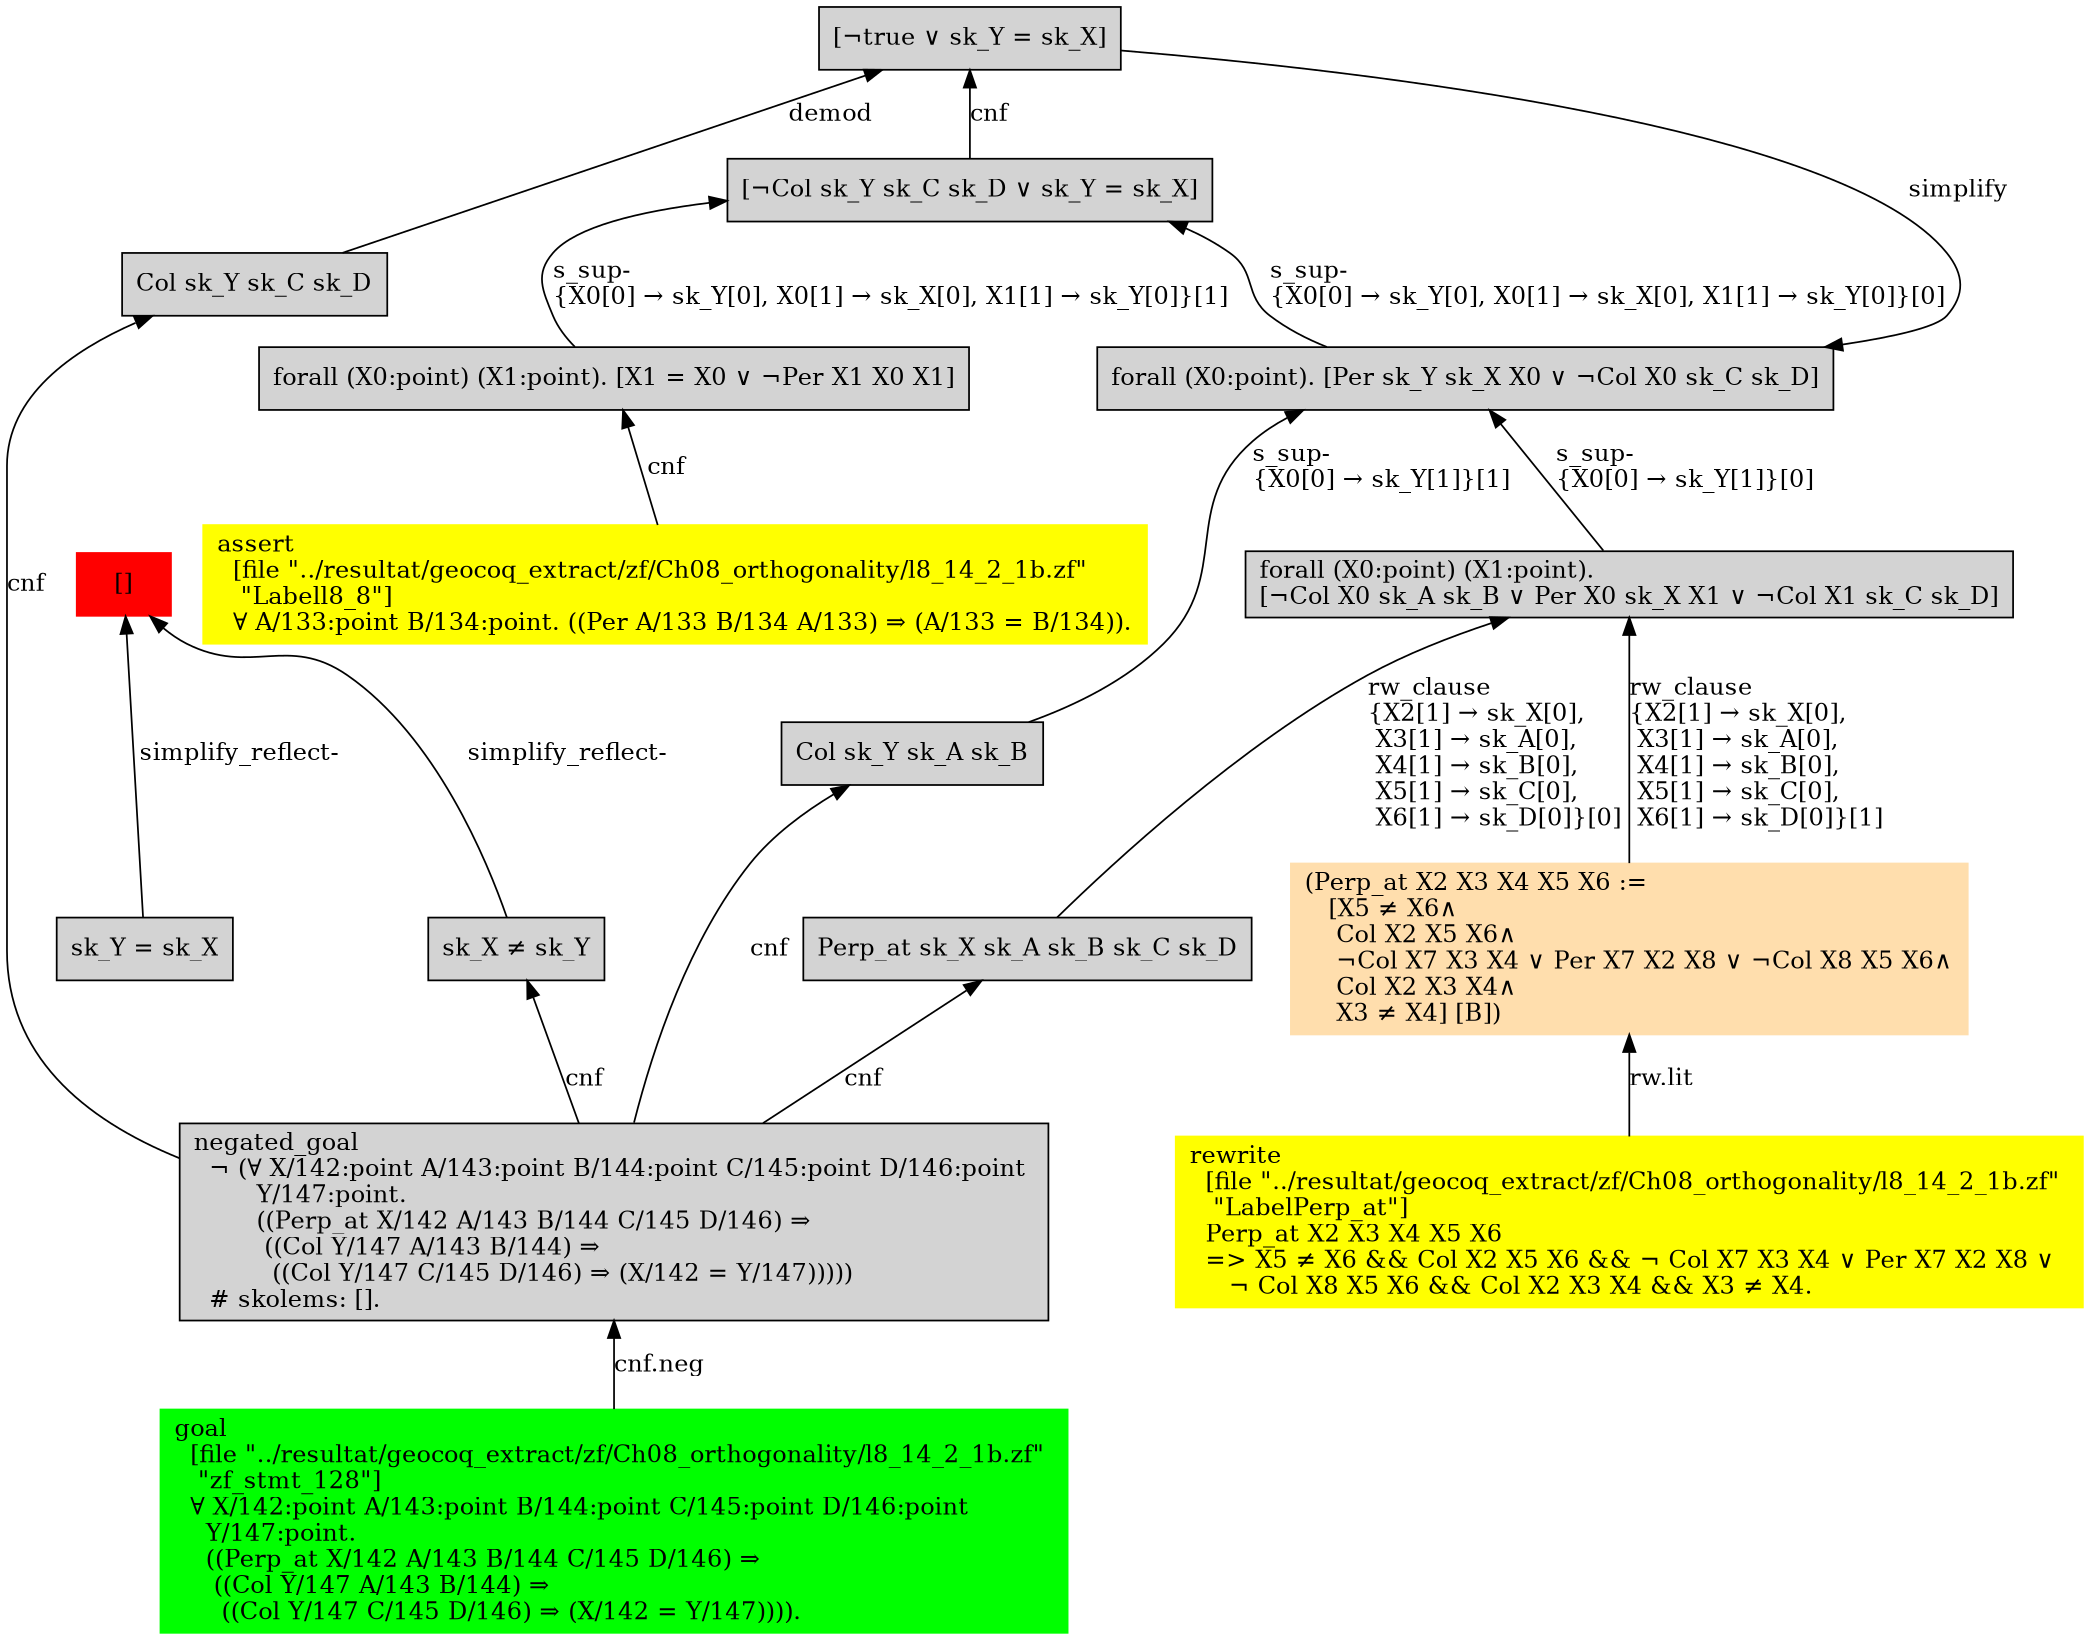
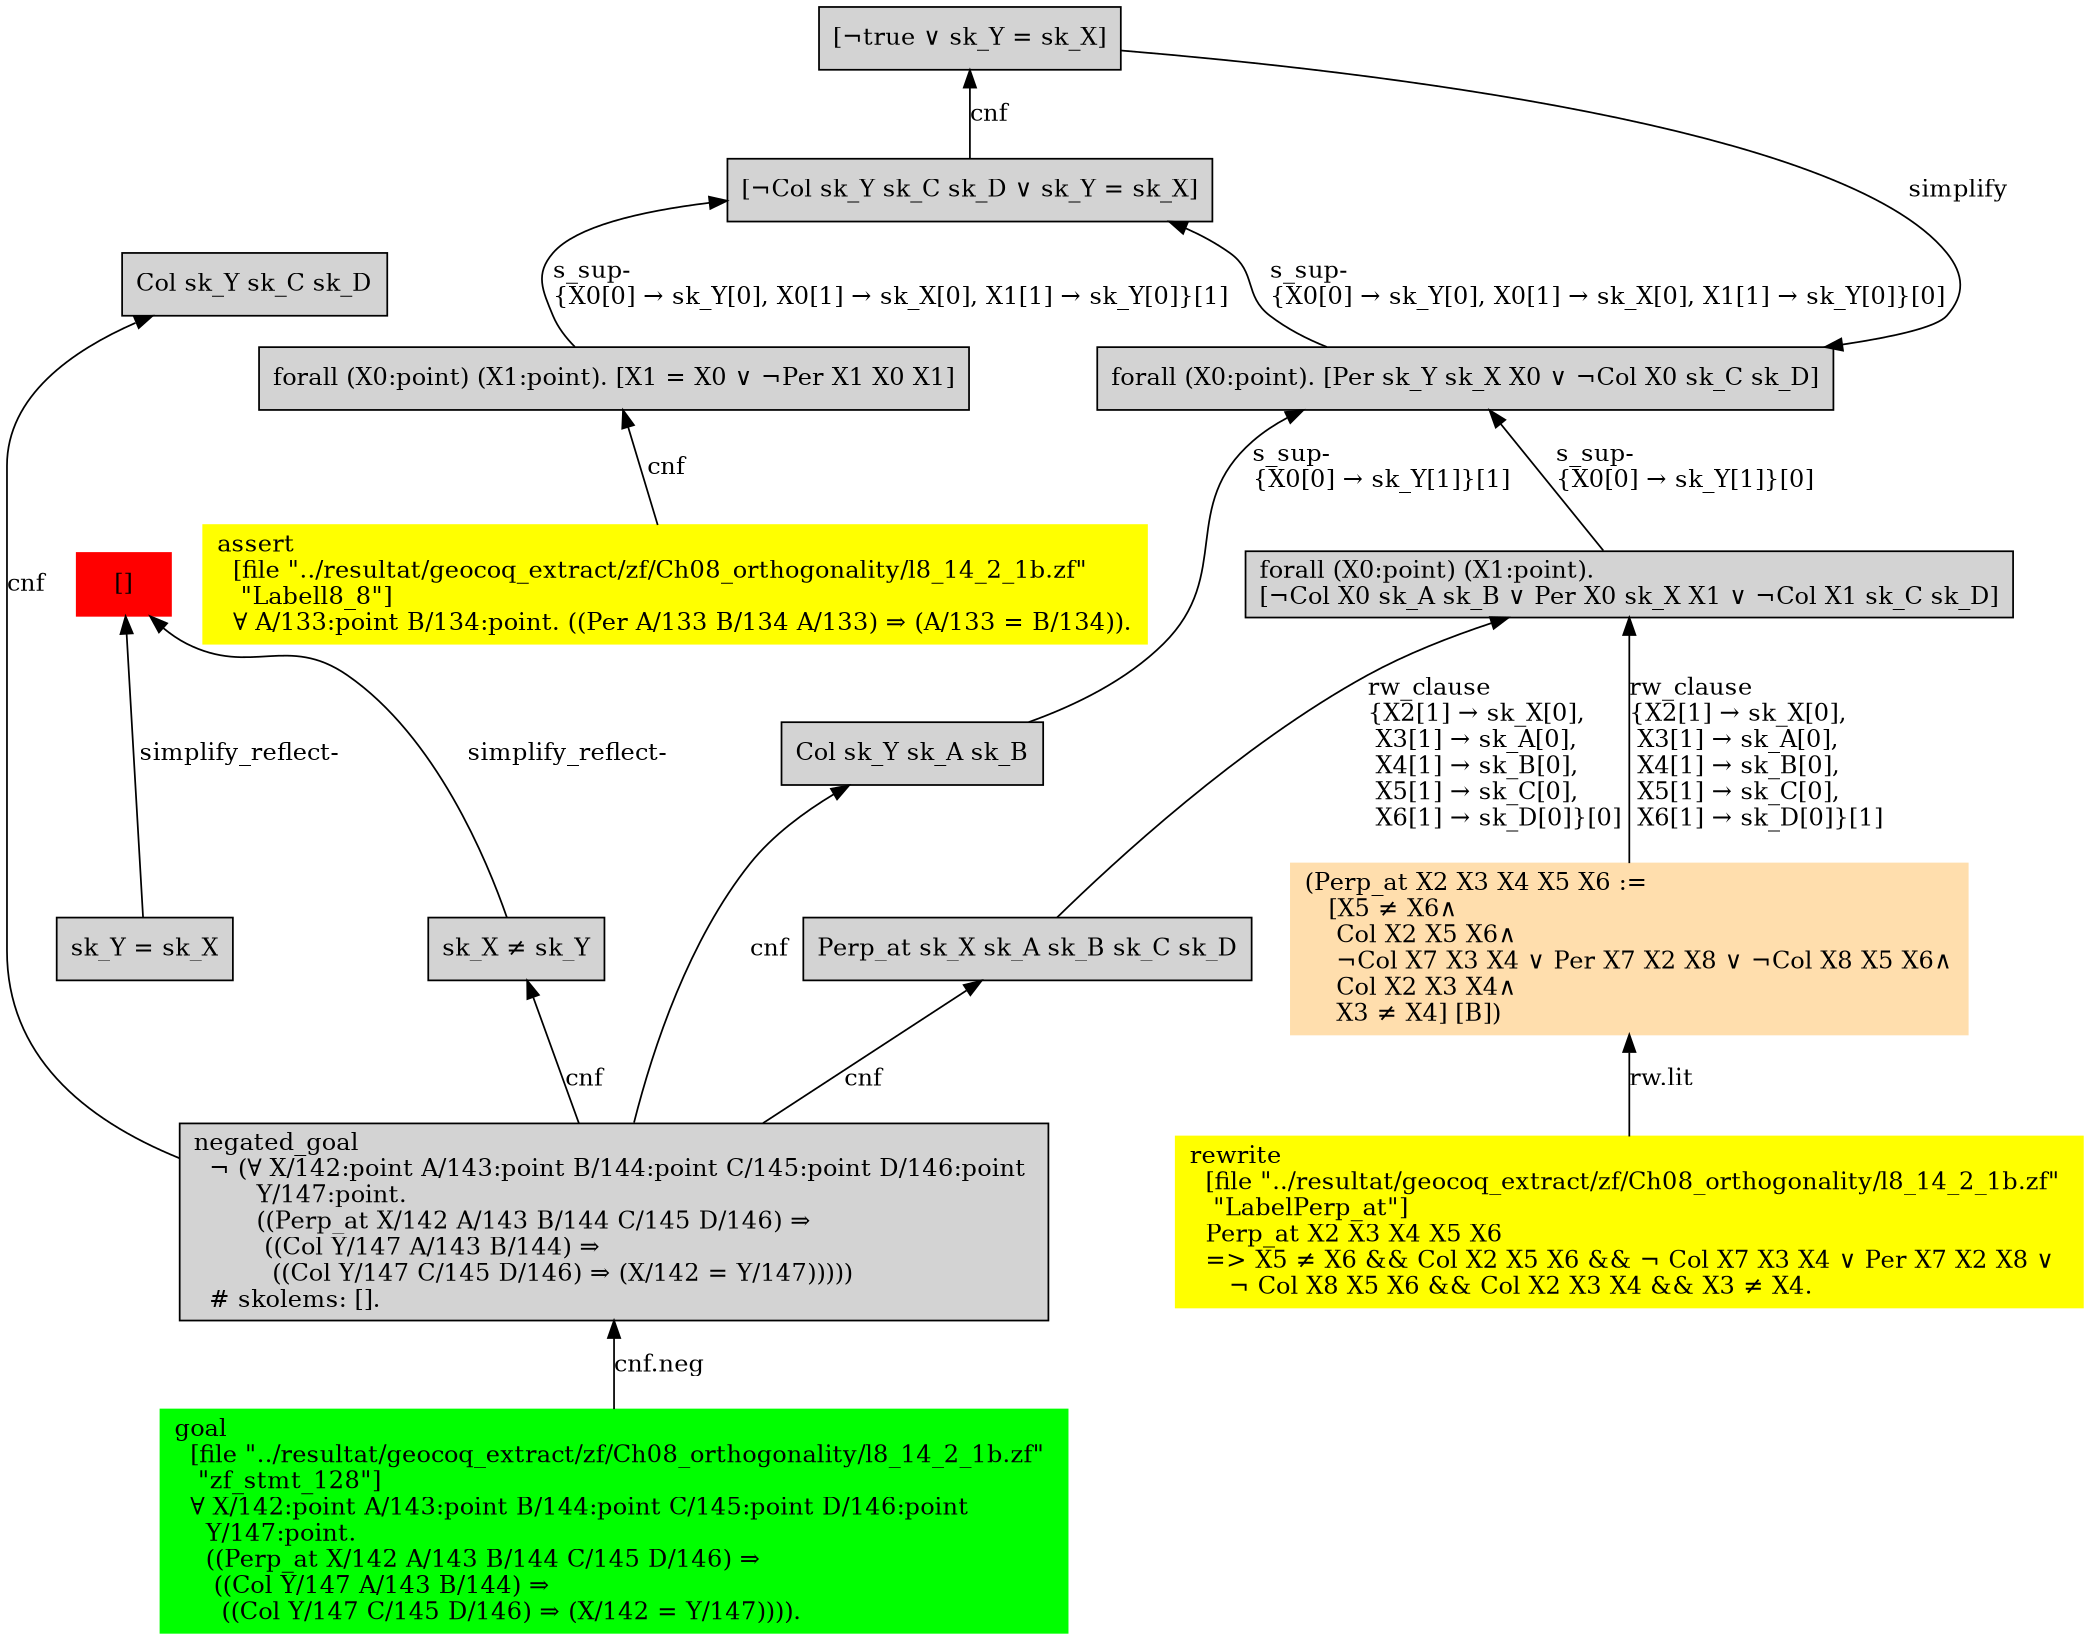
edge "Col sk_Y sk_C sk_D" -> "[¬true ∨ sk_Y = sk_X]": removed, label "demod"
